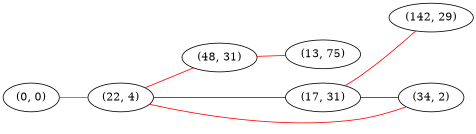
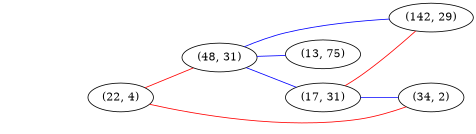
edge "(142, 29)" -- "(48, 31)": added
edge "(13, 75)" -- "(48, 31)": color red -> blue
node "(0, 0)": removed
edge "(22, 4)" -- "(17, 31)": now "(48, 31)" -- "(17, 31)"
